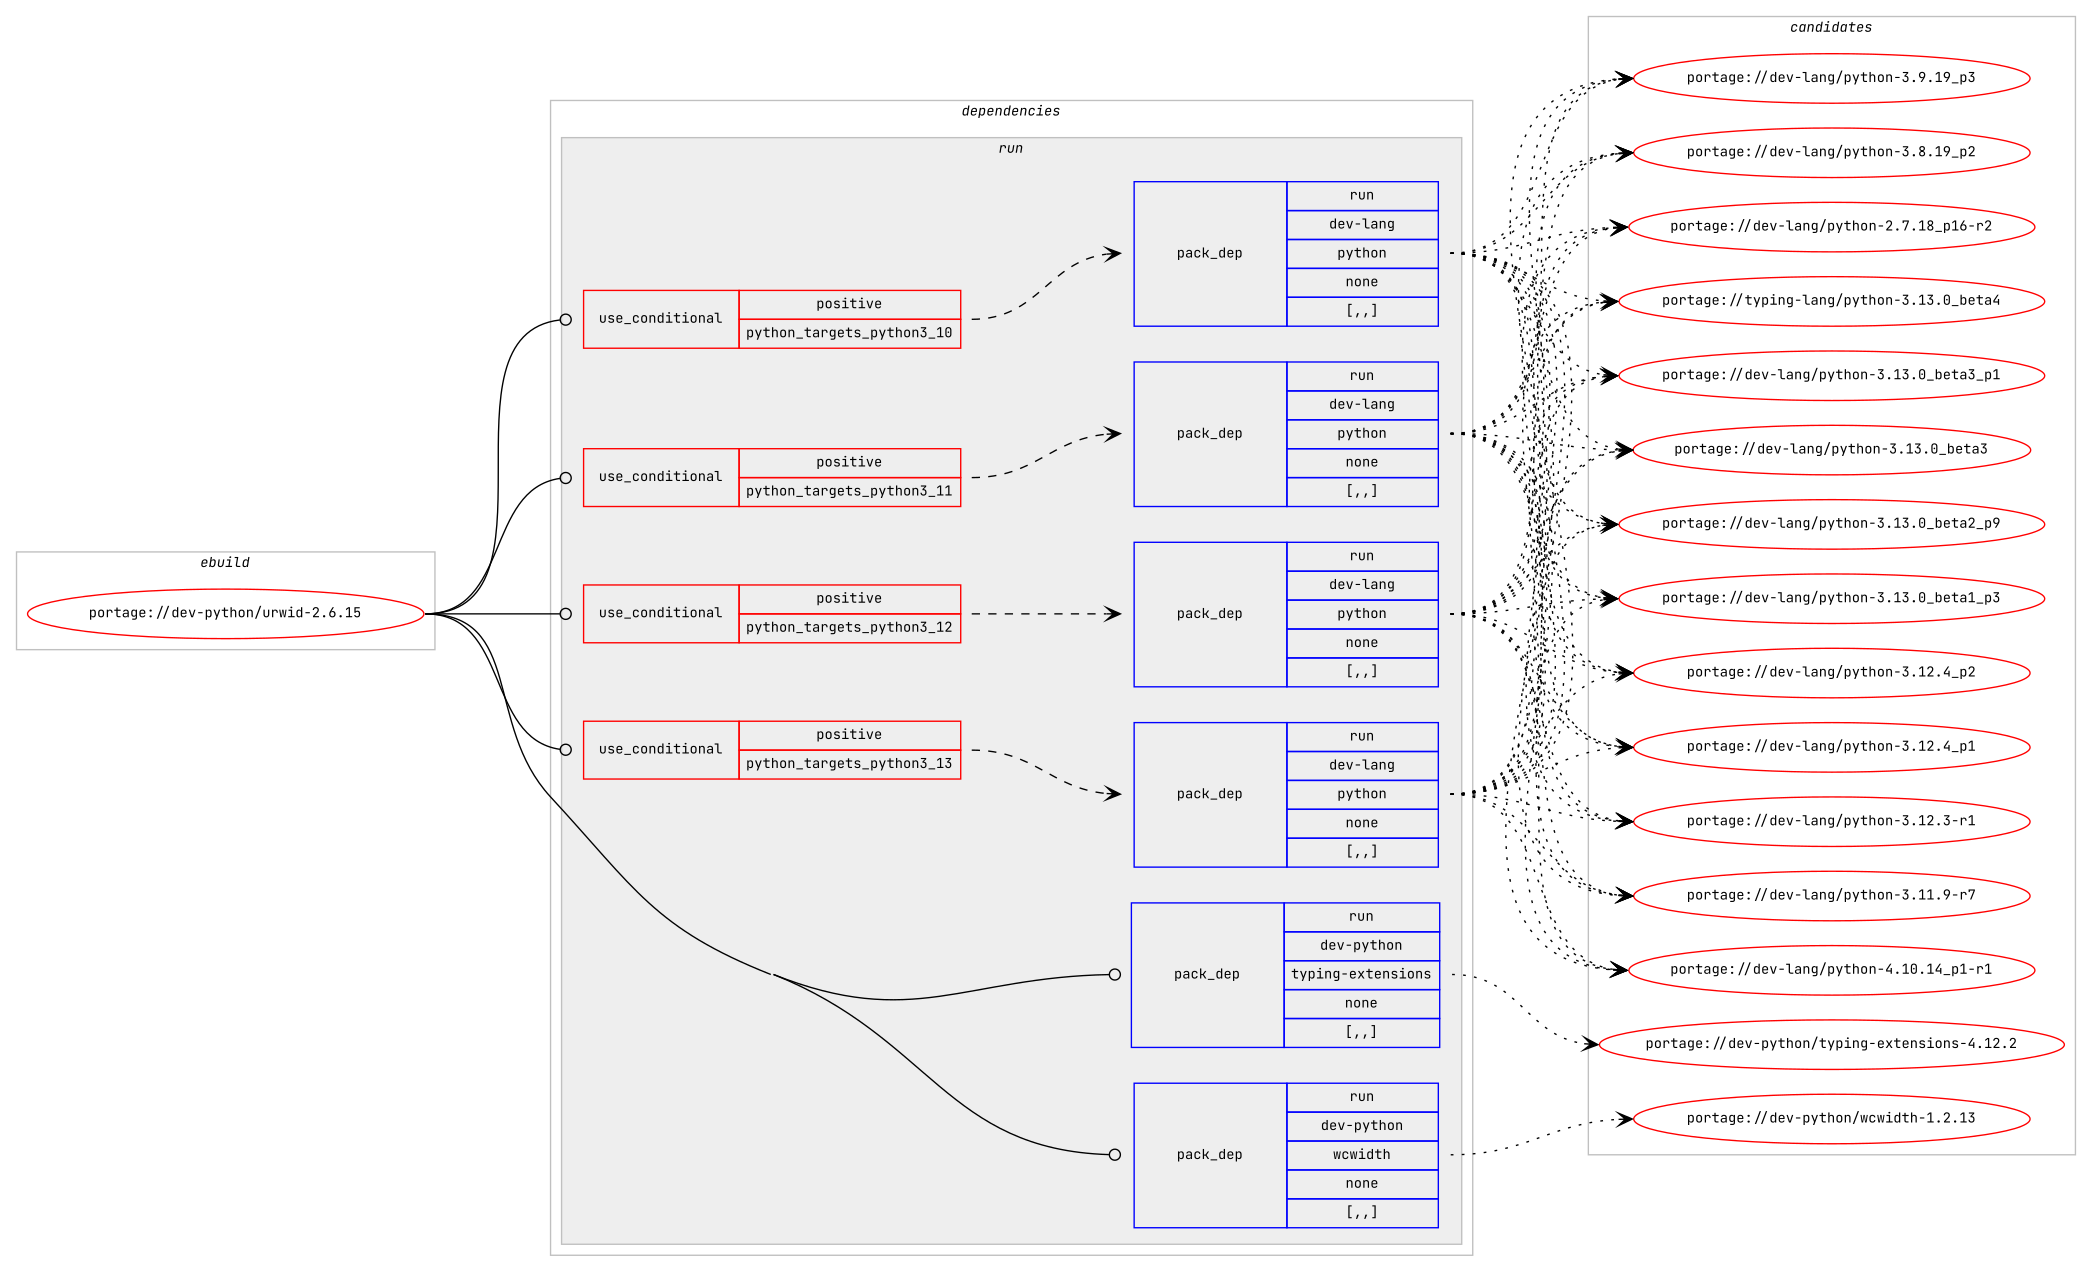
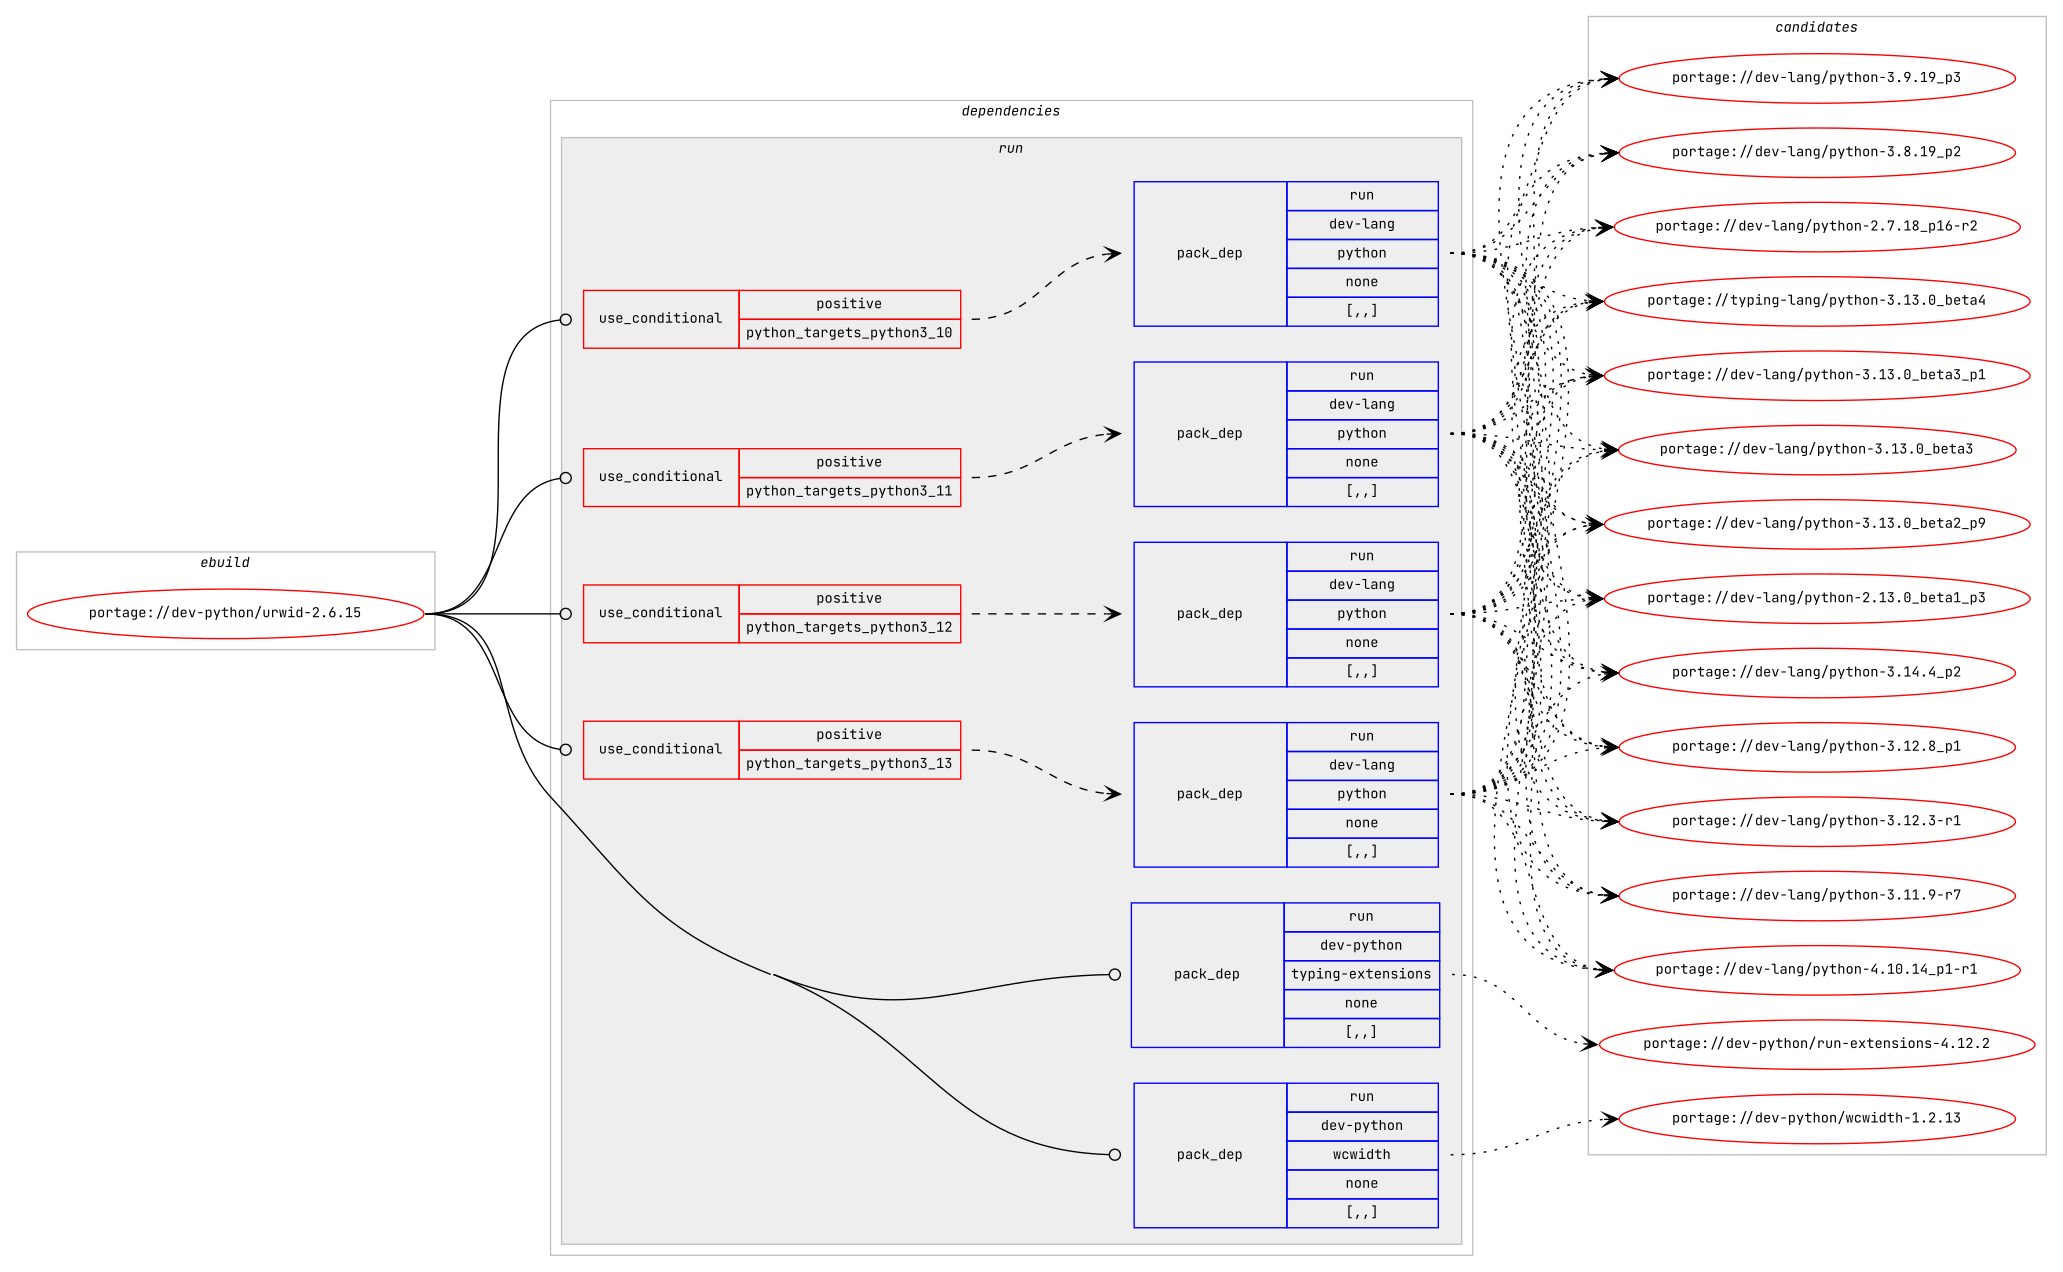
node "portage://dev-lang/python-3.13.0_beta1_p3": label "portage://dev-lang/python-3.13.0_beta1_p3" -> "portage://dev-lang/python-2.13.0_beta1_p3"
node "portage://dev-lang/python-3.12.4_p2": label "portage://dev-lang/python-3.12.4_p2" -> "portage://dev-lang/python-3.14.4_p2"
node "portage://dev-lang/python-3.12.4_p1": label "portage://dev-lang/python-3.12.4_p1" -> "portage://dev-lang/python-3.12.8_p1"
node "portage://dev-python/typing-extensions-4.12.2": label "portage://dev-python/typing-extensions-4.12.2" -> "portage://dev-python/run-extensions-4.12.2"
